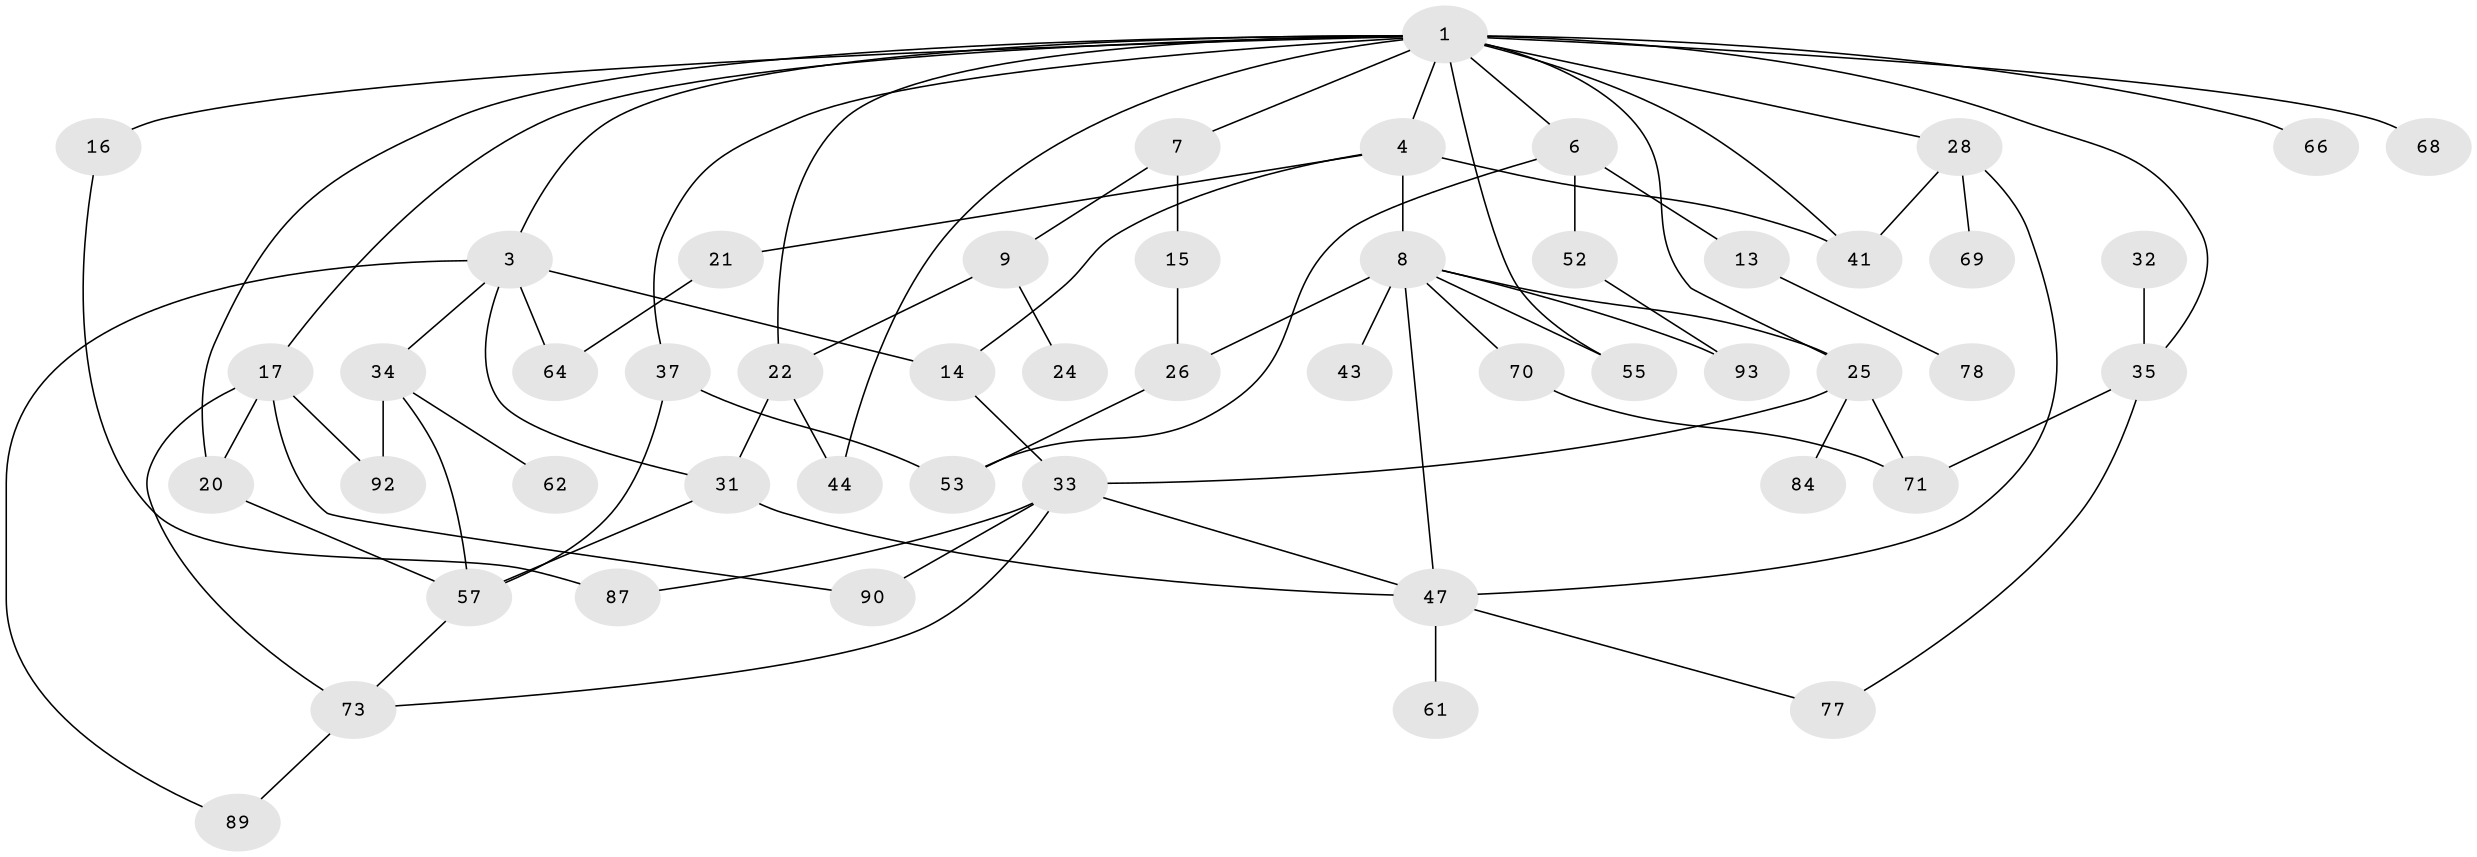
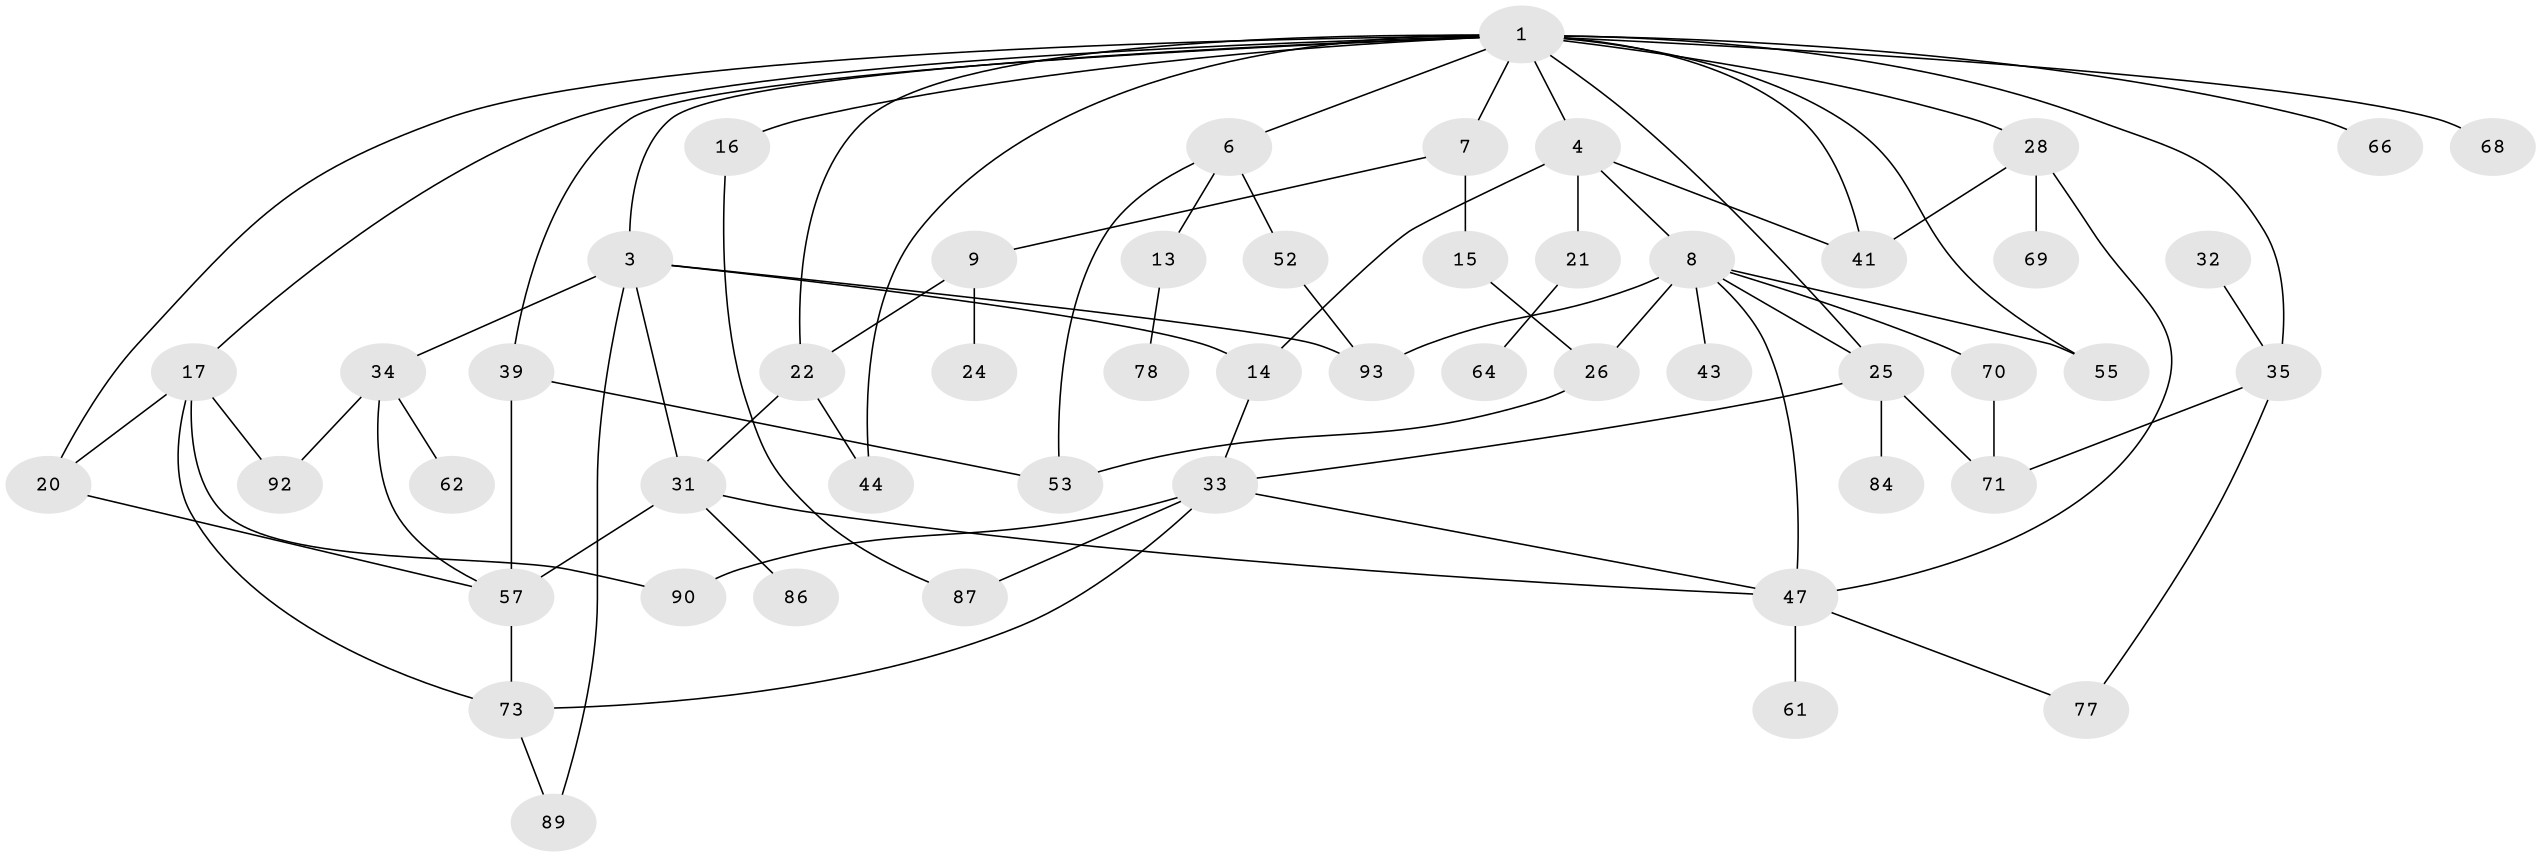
edge "3" -- "64": now "3" -- "93"
node "37": label "37" -> "39"
node "86": added
